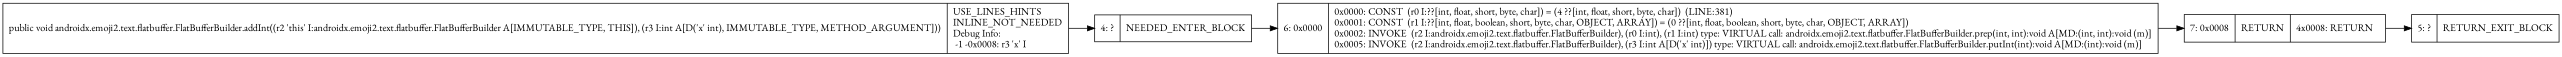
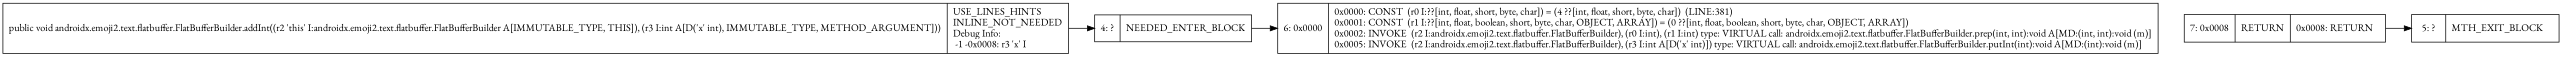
edge "6: 0x0000" -> "7: 0x0008": removed
node "7: 0x0008": text "4x0008: RETURN" -> "0x0008: RETURN"
node "5: ?": text "RETURN_EXIT_BLOCK" -> "MTH_EXIT_BLOCK"
